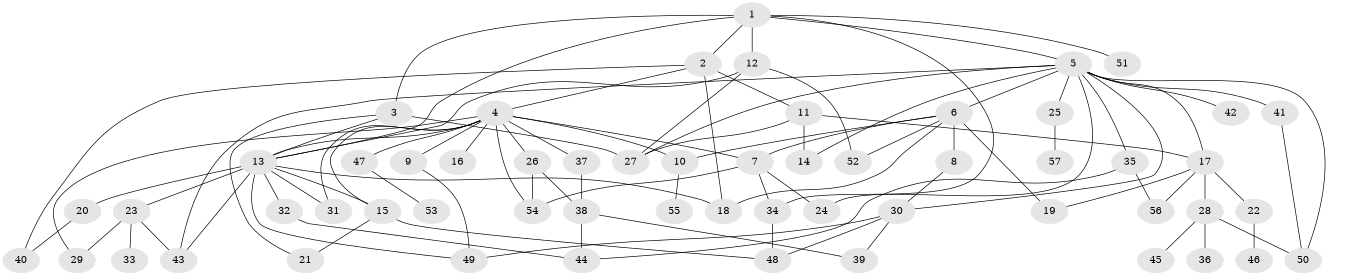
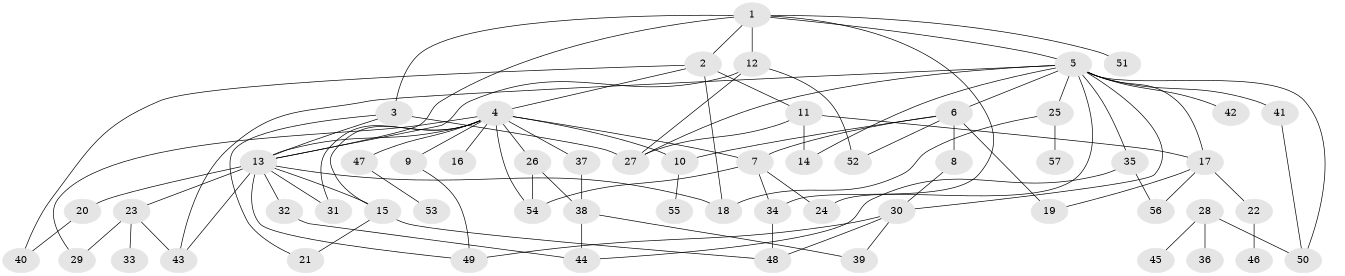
edge "6" -- "18": now "25" -- "18"
edge "17" -- "28": removed
